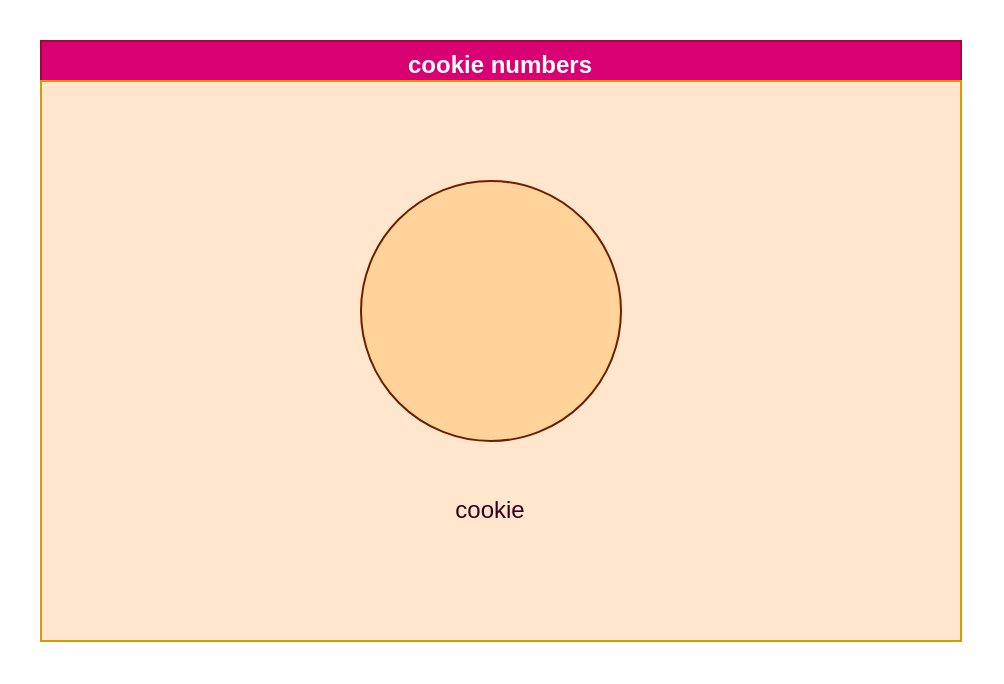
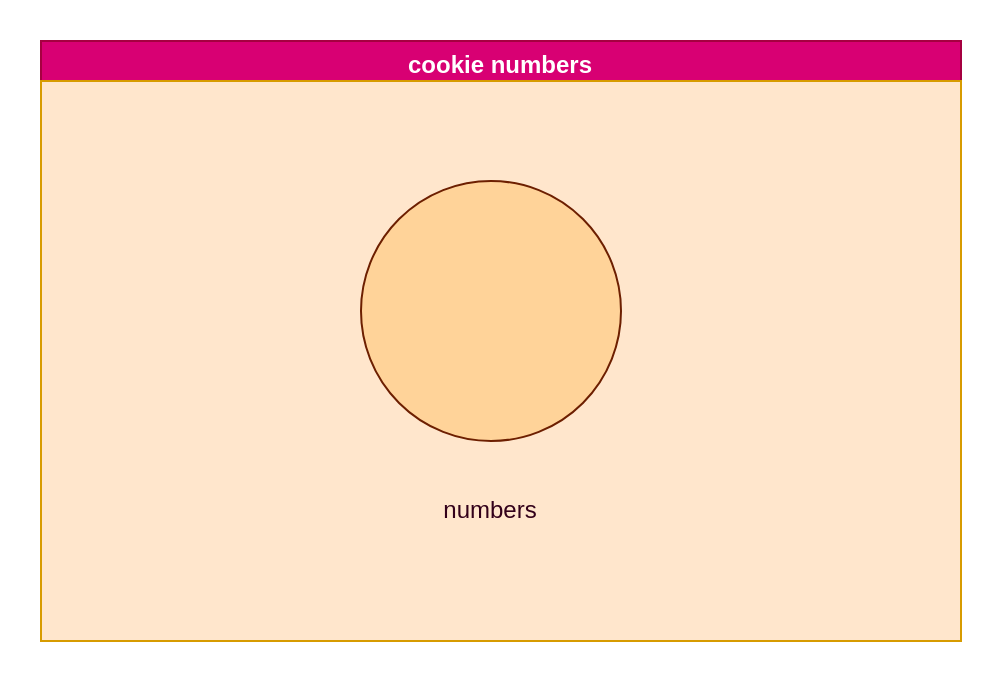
node "cookie": label "cookie" -> "numbers"
